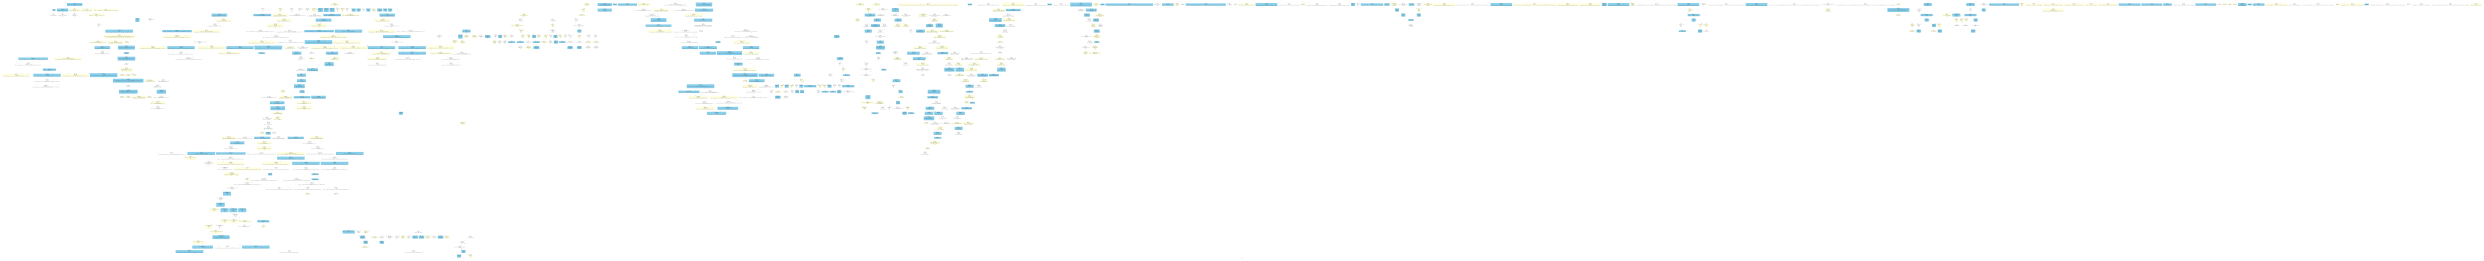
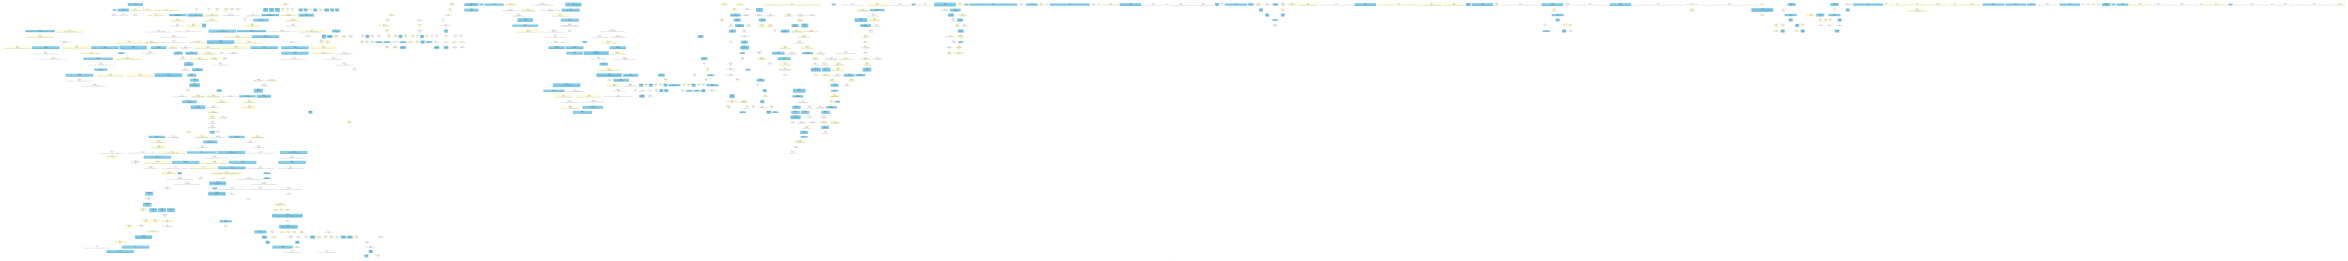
node "NodeID: 369": added
